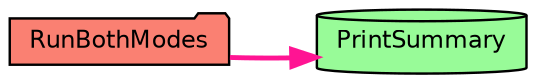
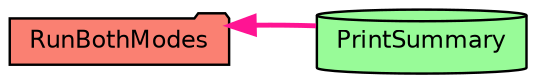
edge "RunBothModes" -> "PrintSummary": reversed
